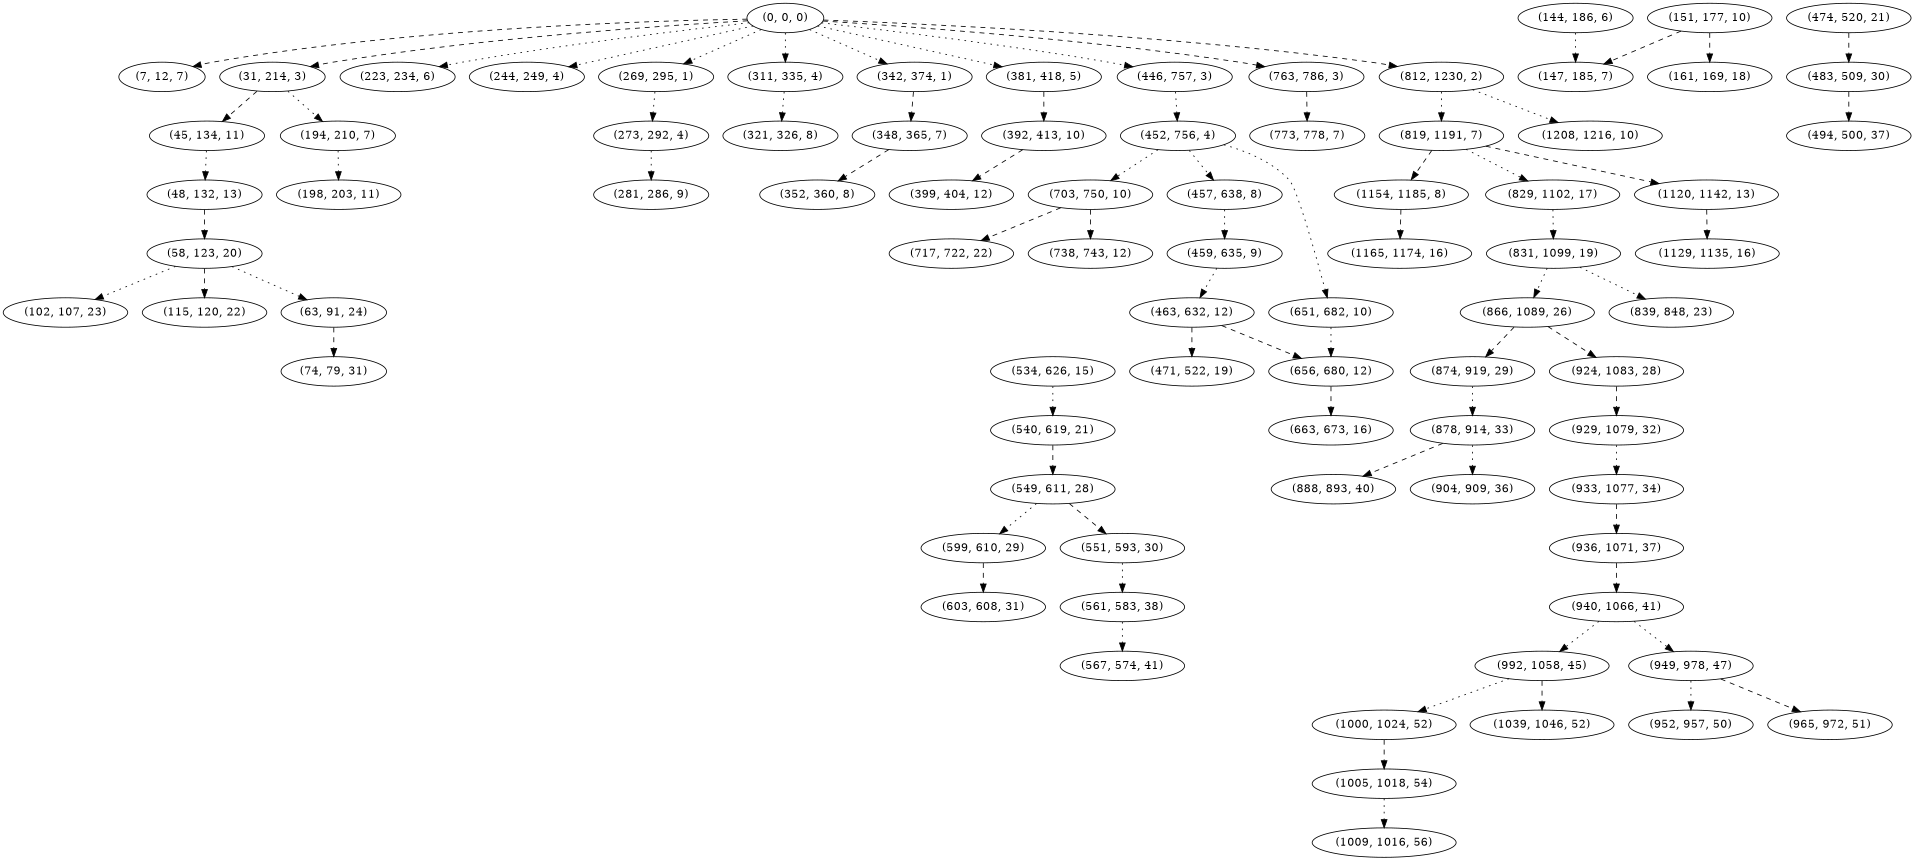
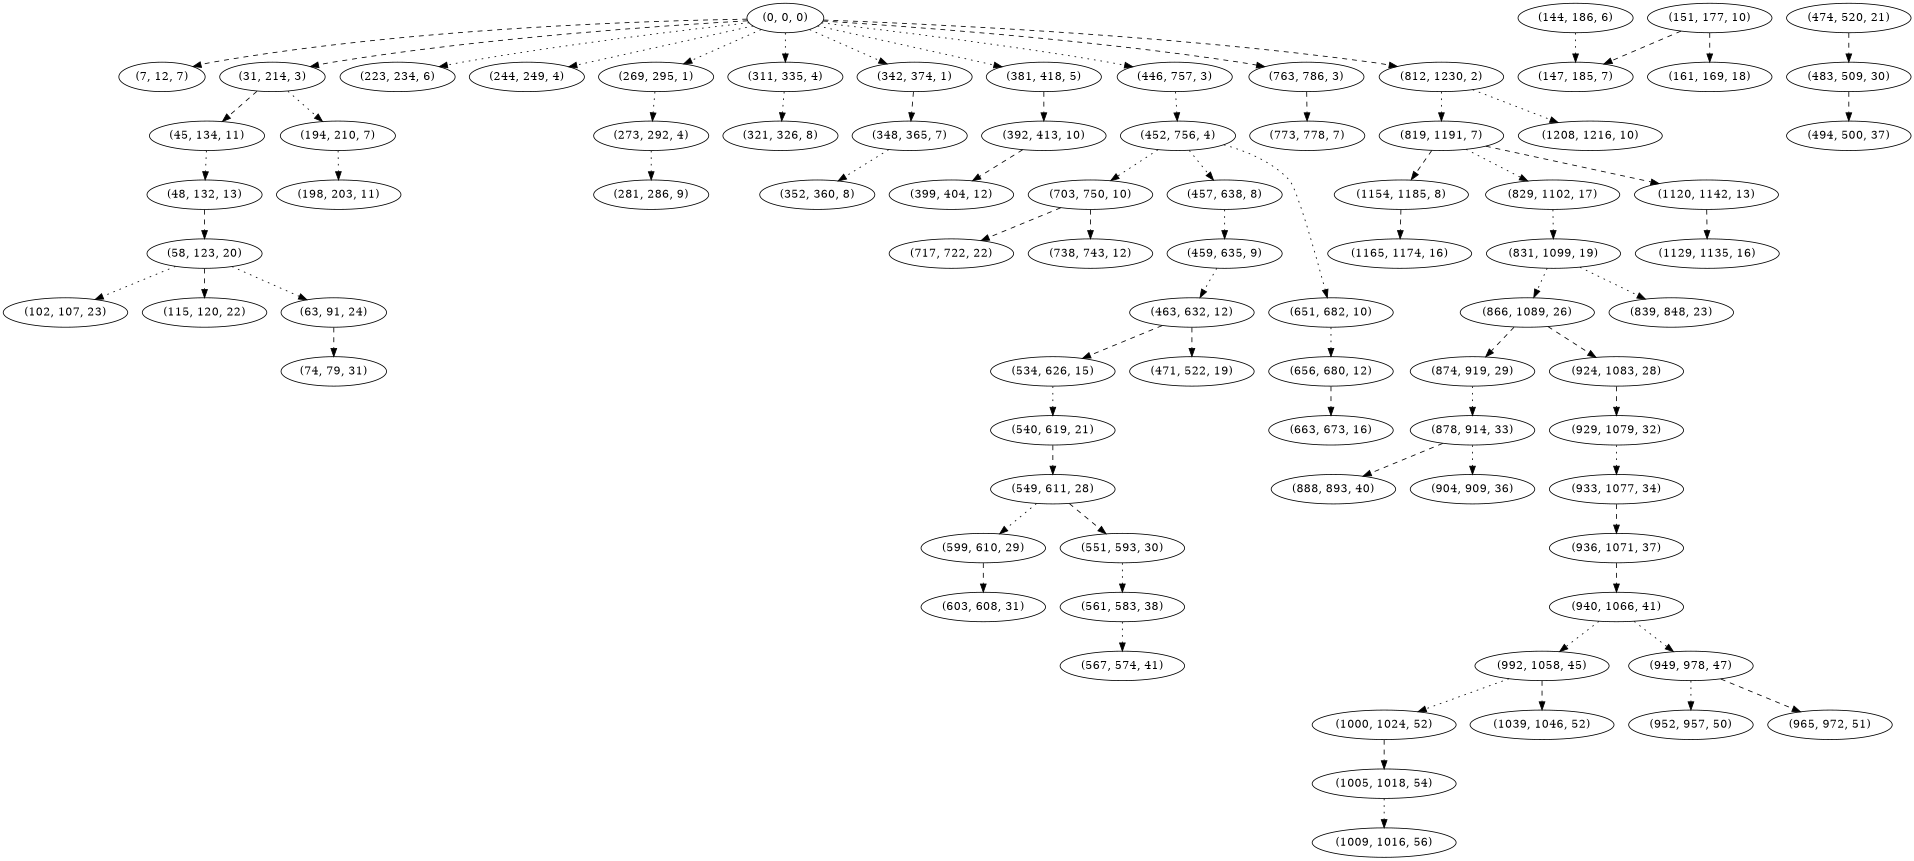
edge "(348, 365, 7)" -> "(352, 360, 8)": style dashed -> dotted
edge "(463, 632, 12)" -> "(656, 680, 12)": now "(463, 632, 12)" -> "(534, 626, 15)"
